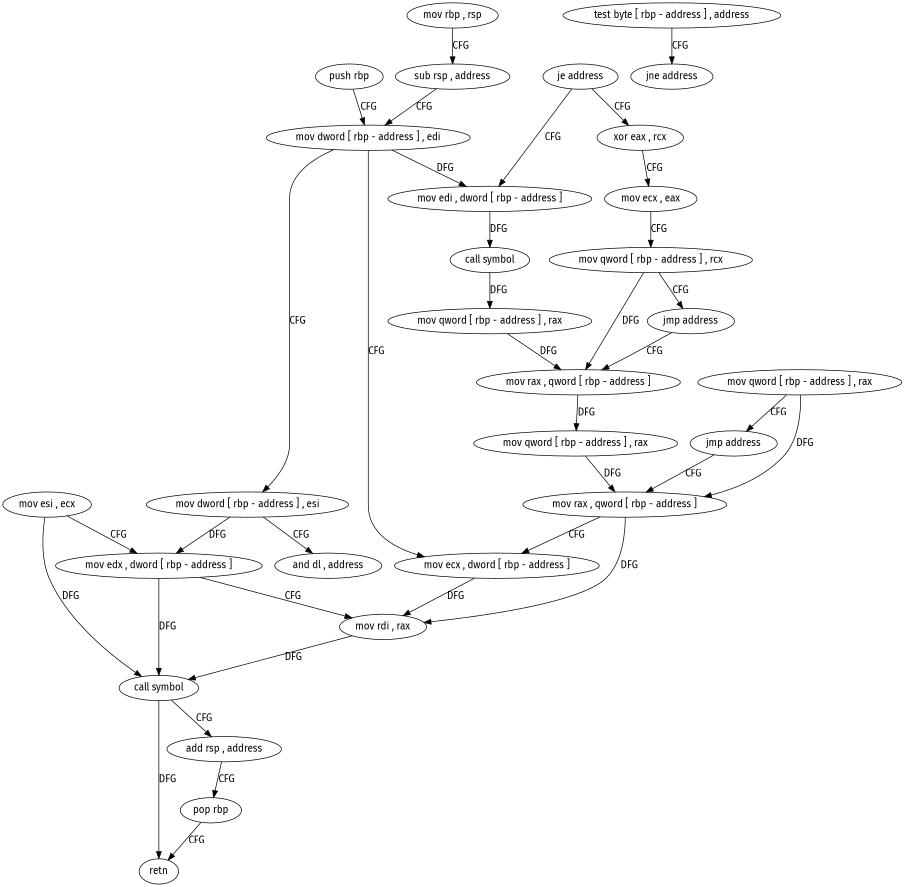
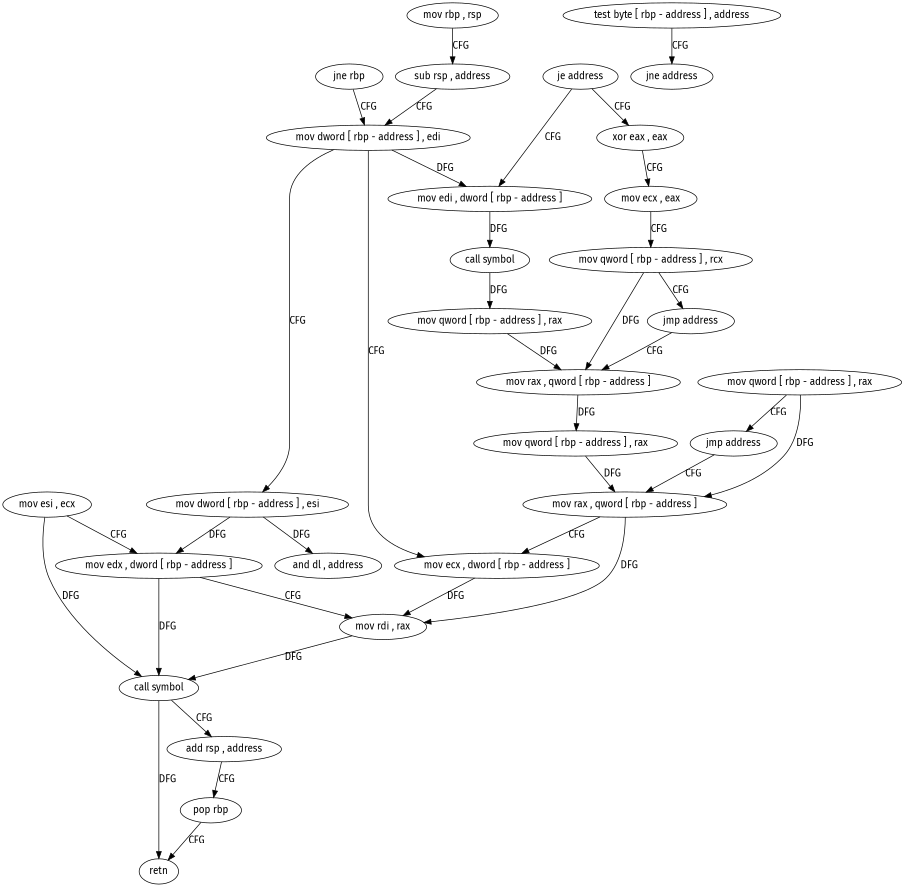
node "push rbp": label "push rbp" -> "jne rbp"
node "xor eax , rcx": label "xor eax , rcx" -> "xor eax , eax"
edge "mov dword [ rbp - address ] , esi" -> "and dl , address": label "CFG" -> "DFG"
